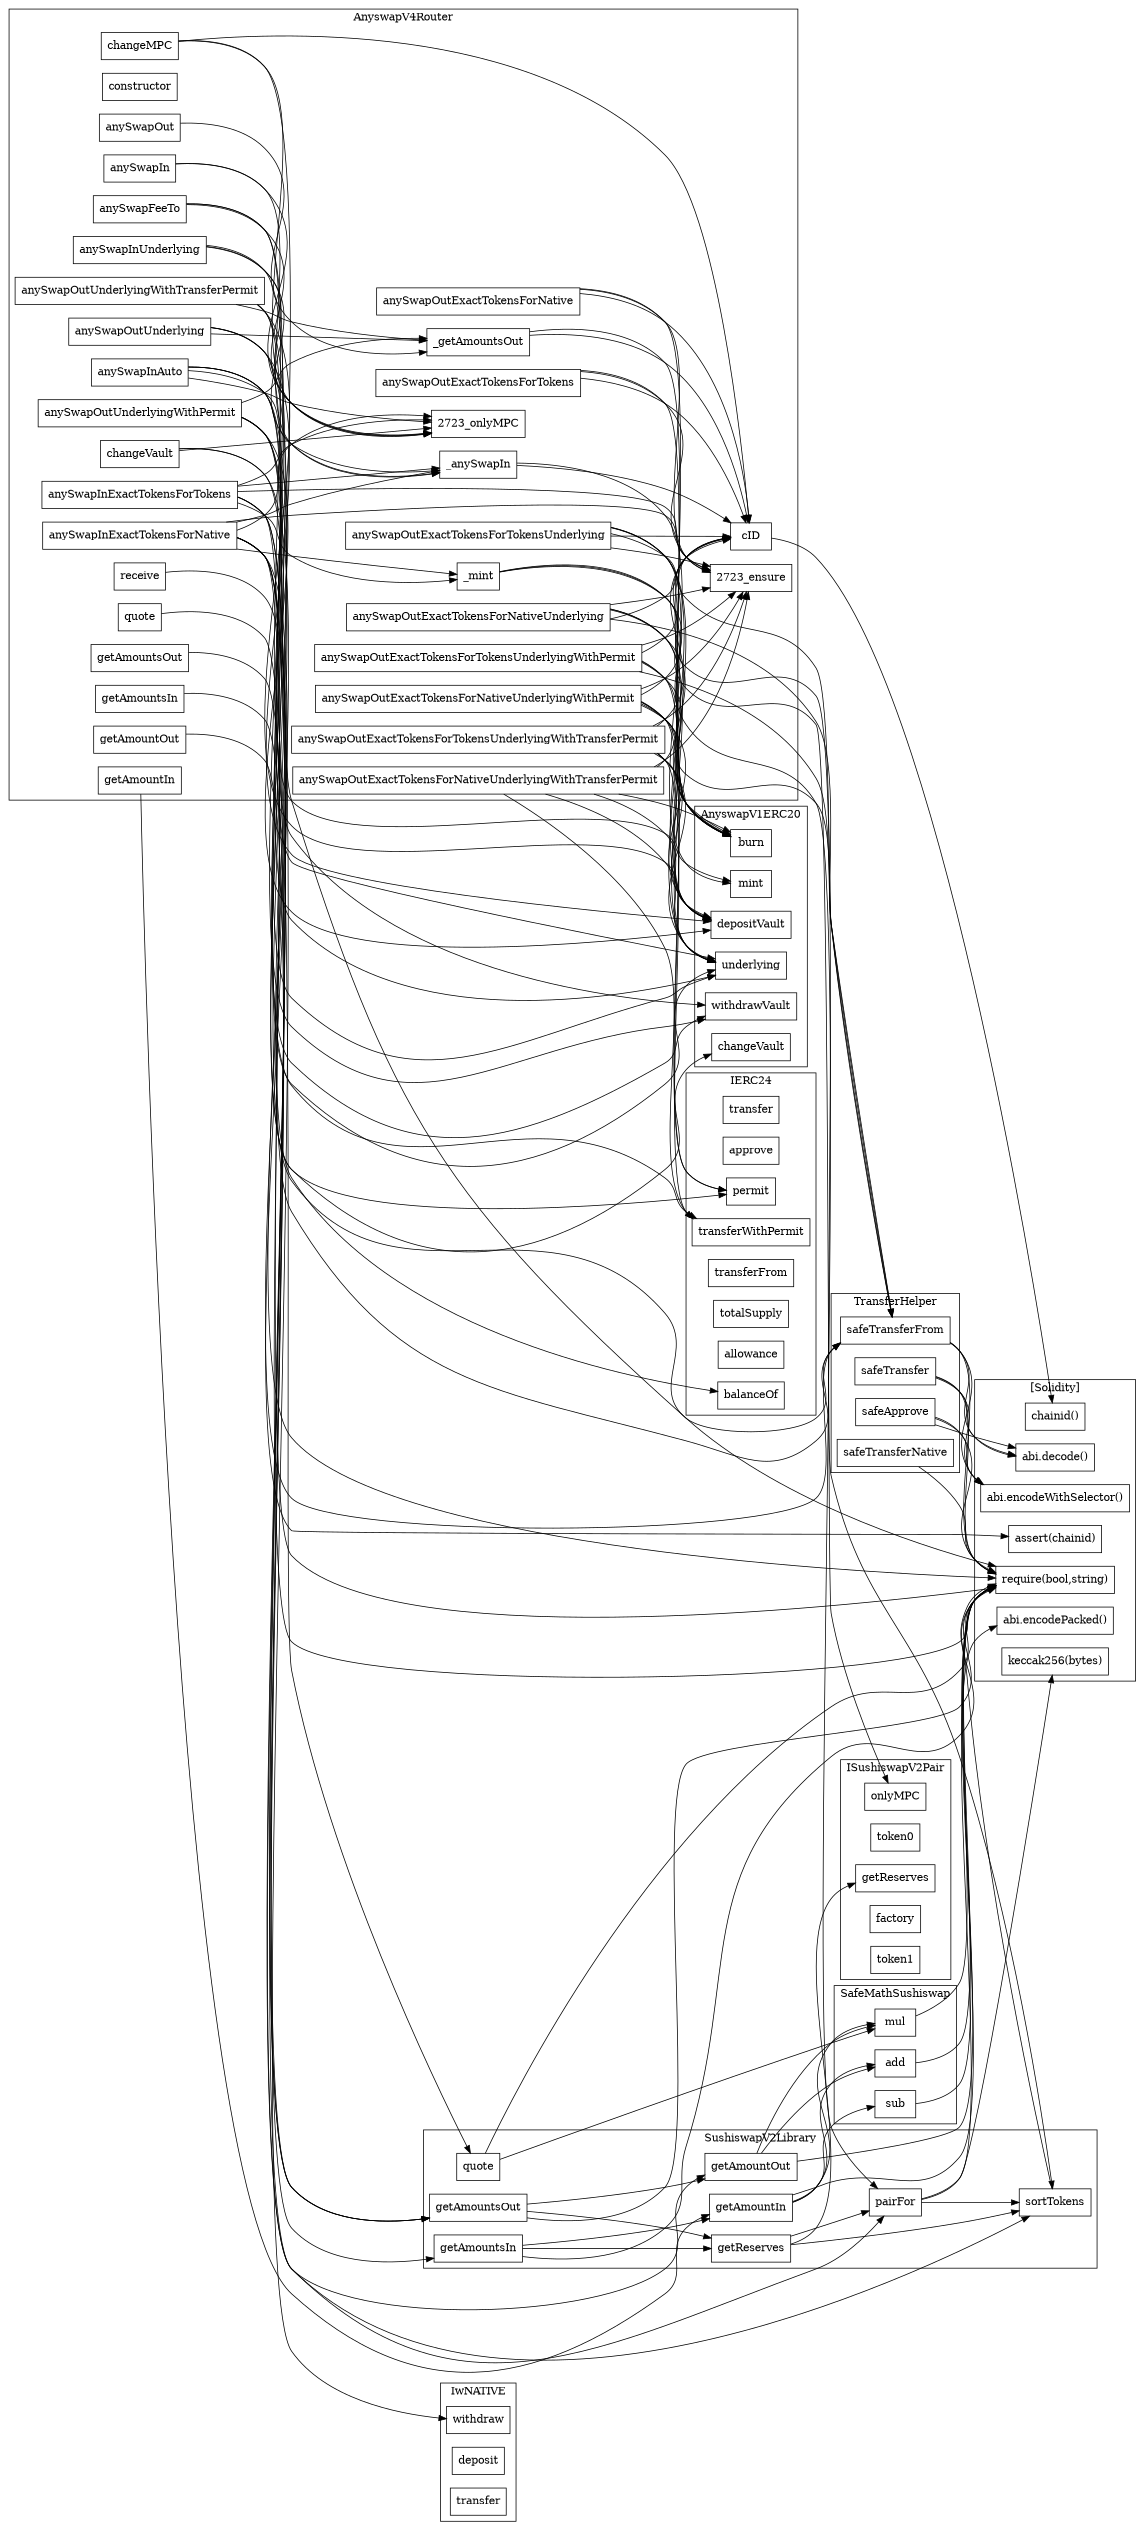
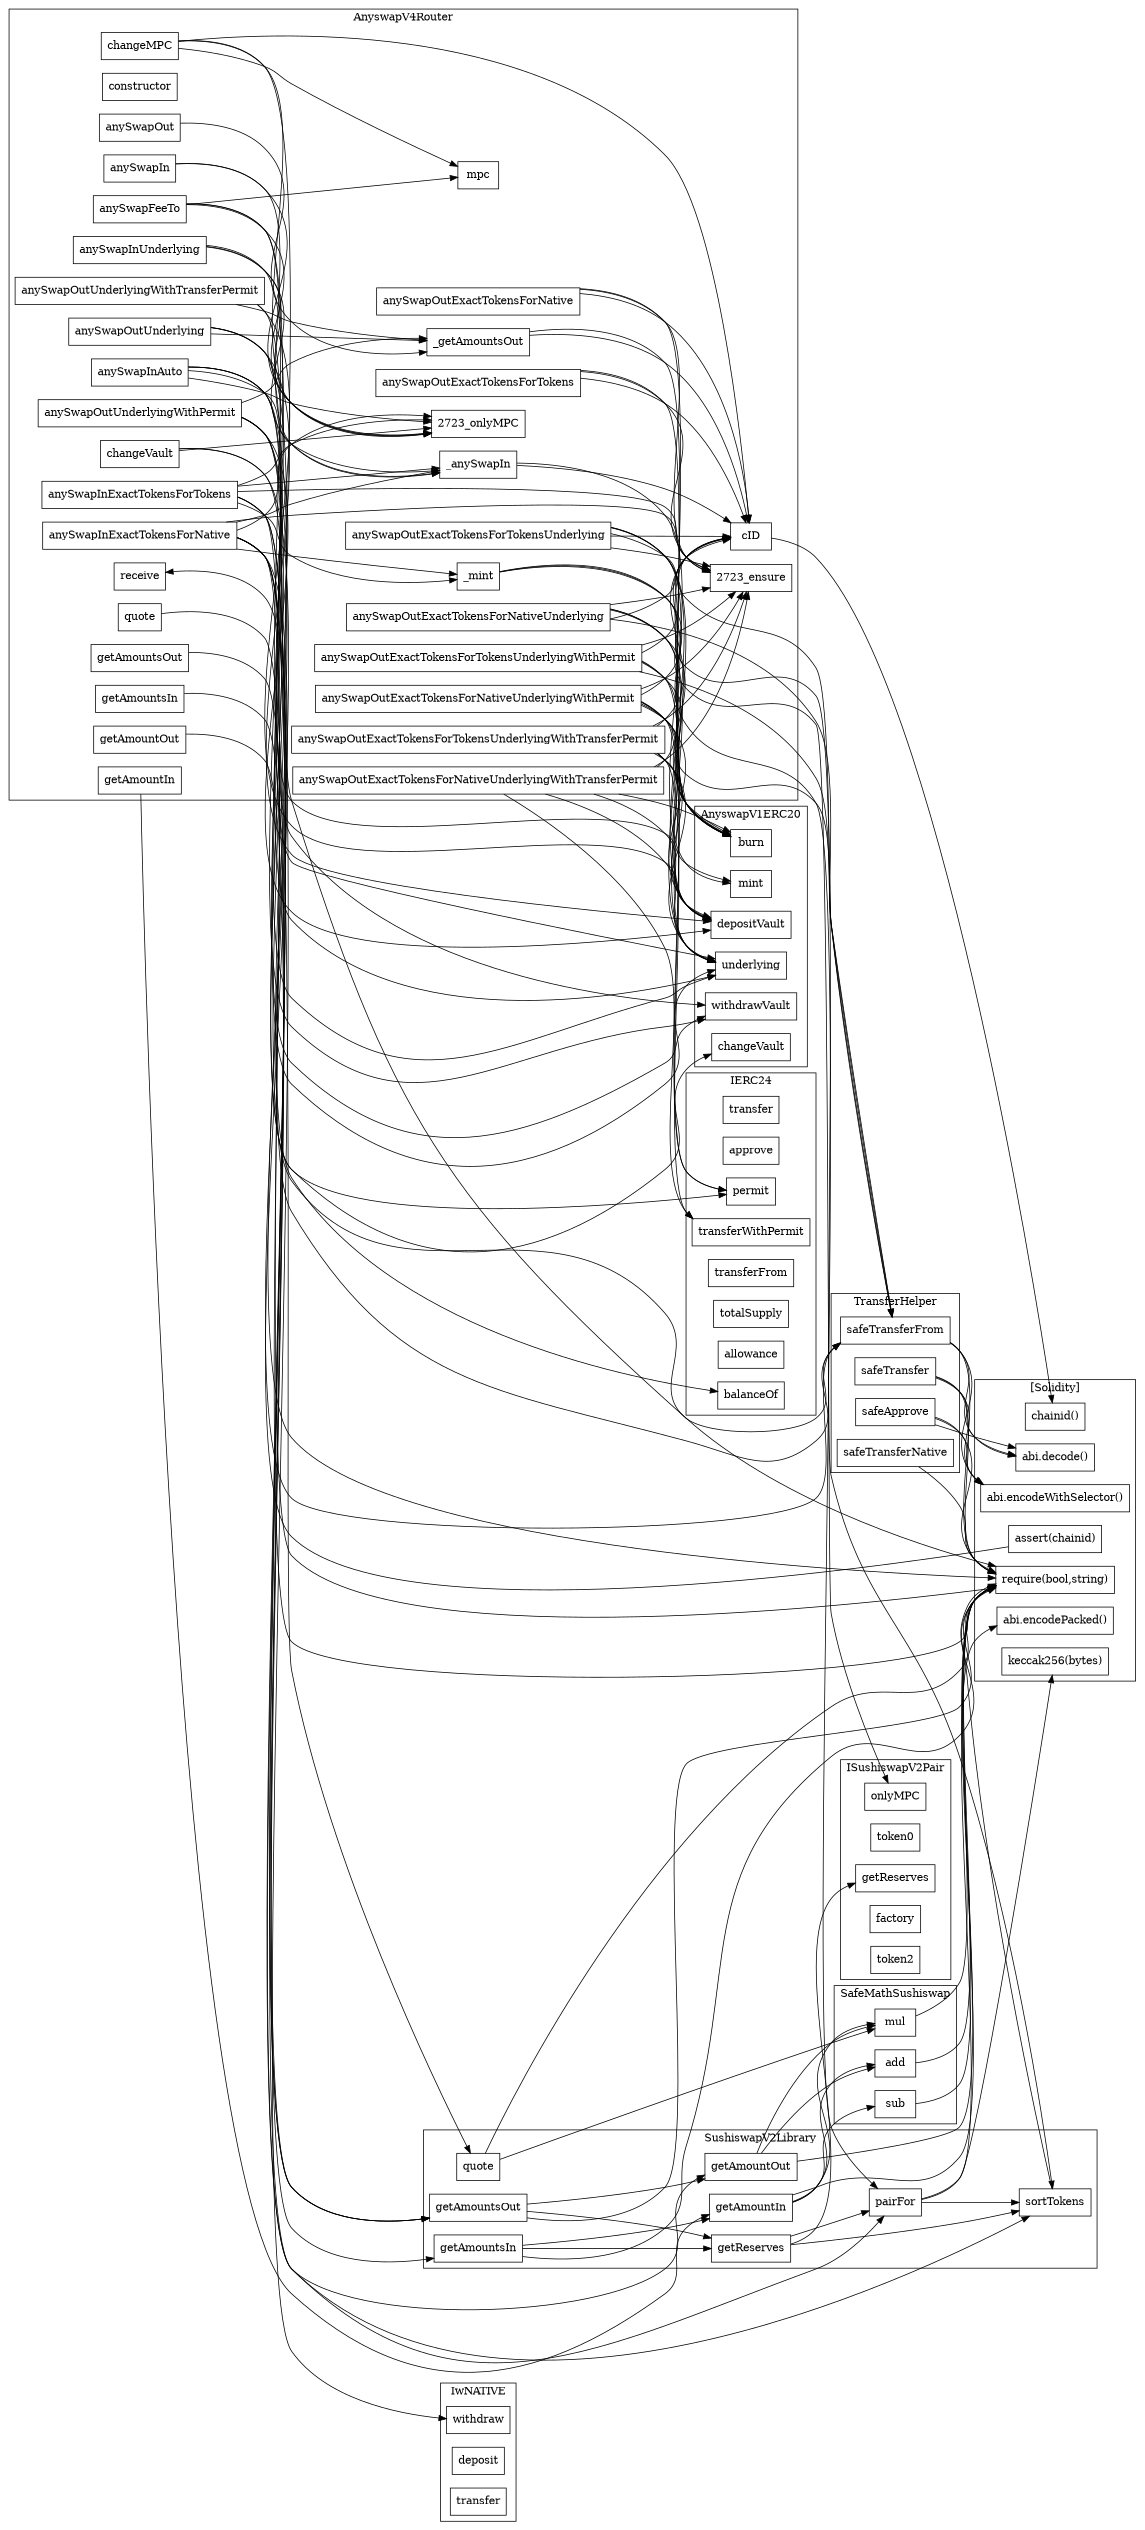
node "mpc": added
edge "anySwapOutUnderlyingWithTransferPermit" -> "transferWithPermit": removed
edge "receive" -> "assert(chainid)": reversed
node "token1": label "token1" -> "token2"
